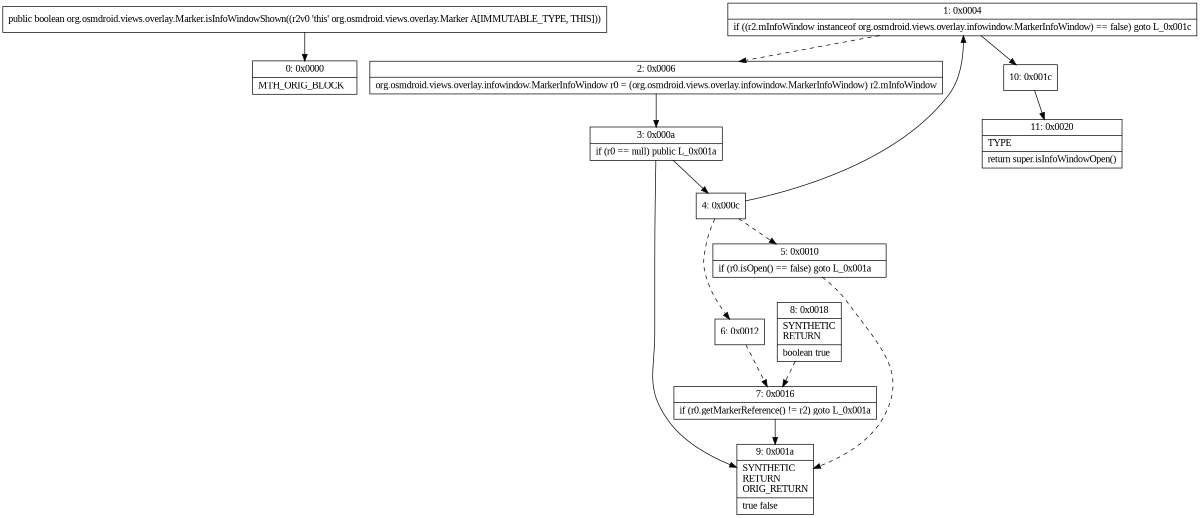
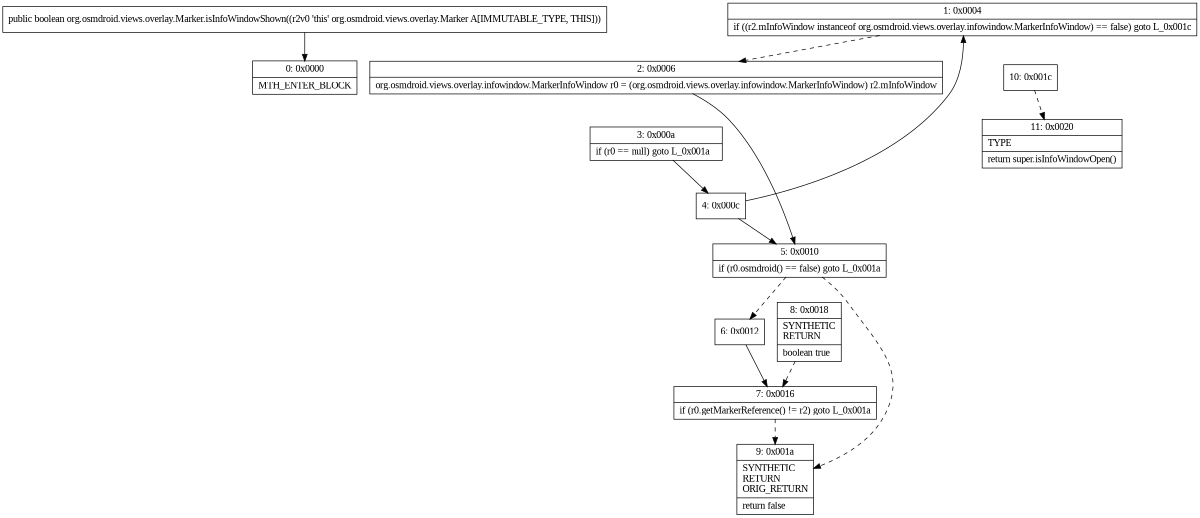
edge "1: 0x0004" -> "10: 0x001c": removed
node "0: 0x0000": text "MTH_ORIG_BLOCK" -> "MTH_ENTER_BLOCK"
edge "10: 0x001c" -> "11: 0x0020": style solid -> dashed
edge "2: 0x0006" -> "3: 0x000a": now "2: 0x0006" -> "5: 0x0010"
node "3: 0x000a": text "if (r0 == null) public L_0x001a" -> "if (r0 == null) goto L_0x001a"
edge "4: 0x000c" -> "5: 0x0010": style dashed -> solid
edge "4: 0x000c" -> "6: 0x0012": now "5: 0x0010" -> "6: 0x0012"
node "5: 0x0010": text "if (r0.isOpen() == false) goto L_0x001a" -> "if (r0.osmdroid() == false) goto L_0x001a"
edge "3: 0x000a" -> "9: 0x001a": removed
edge "6: 0x0012" -> "7: 0x0016": style dashed -> solid
edge "7: 0x0016" -> "9: 0x001a": style solid -> dashed
node "9: 0x001a": text "true false" -> "return false"
